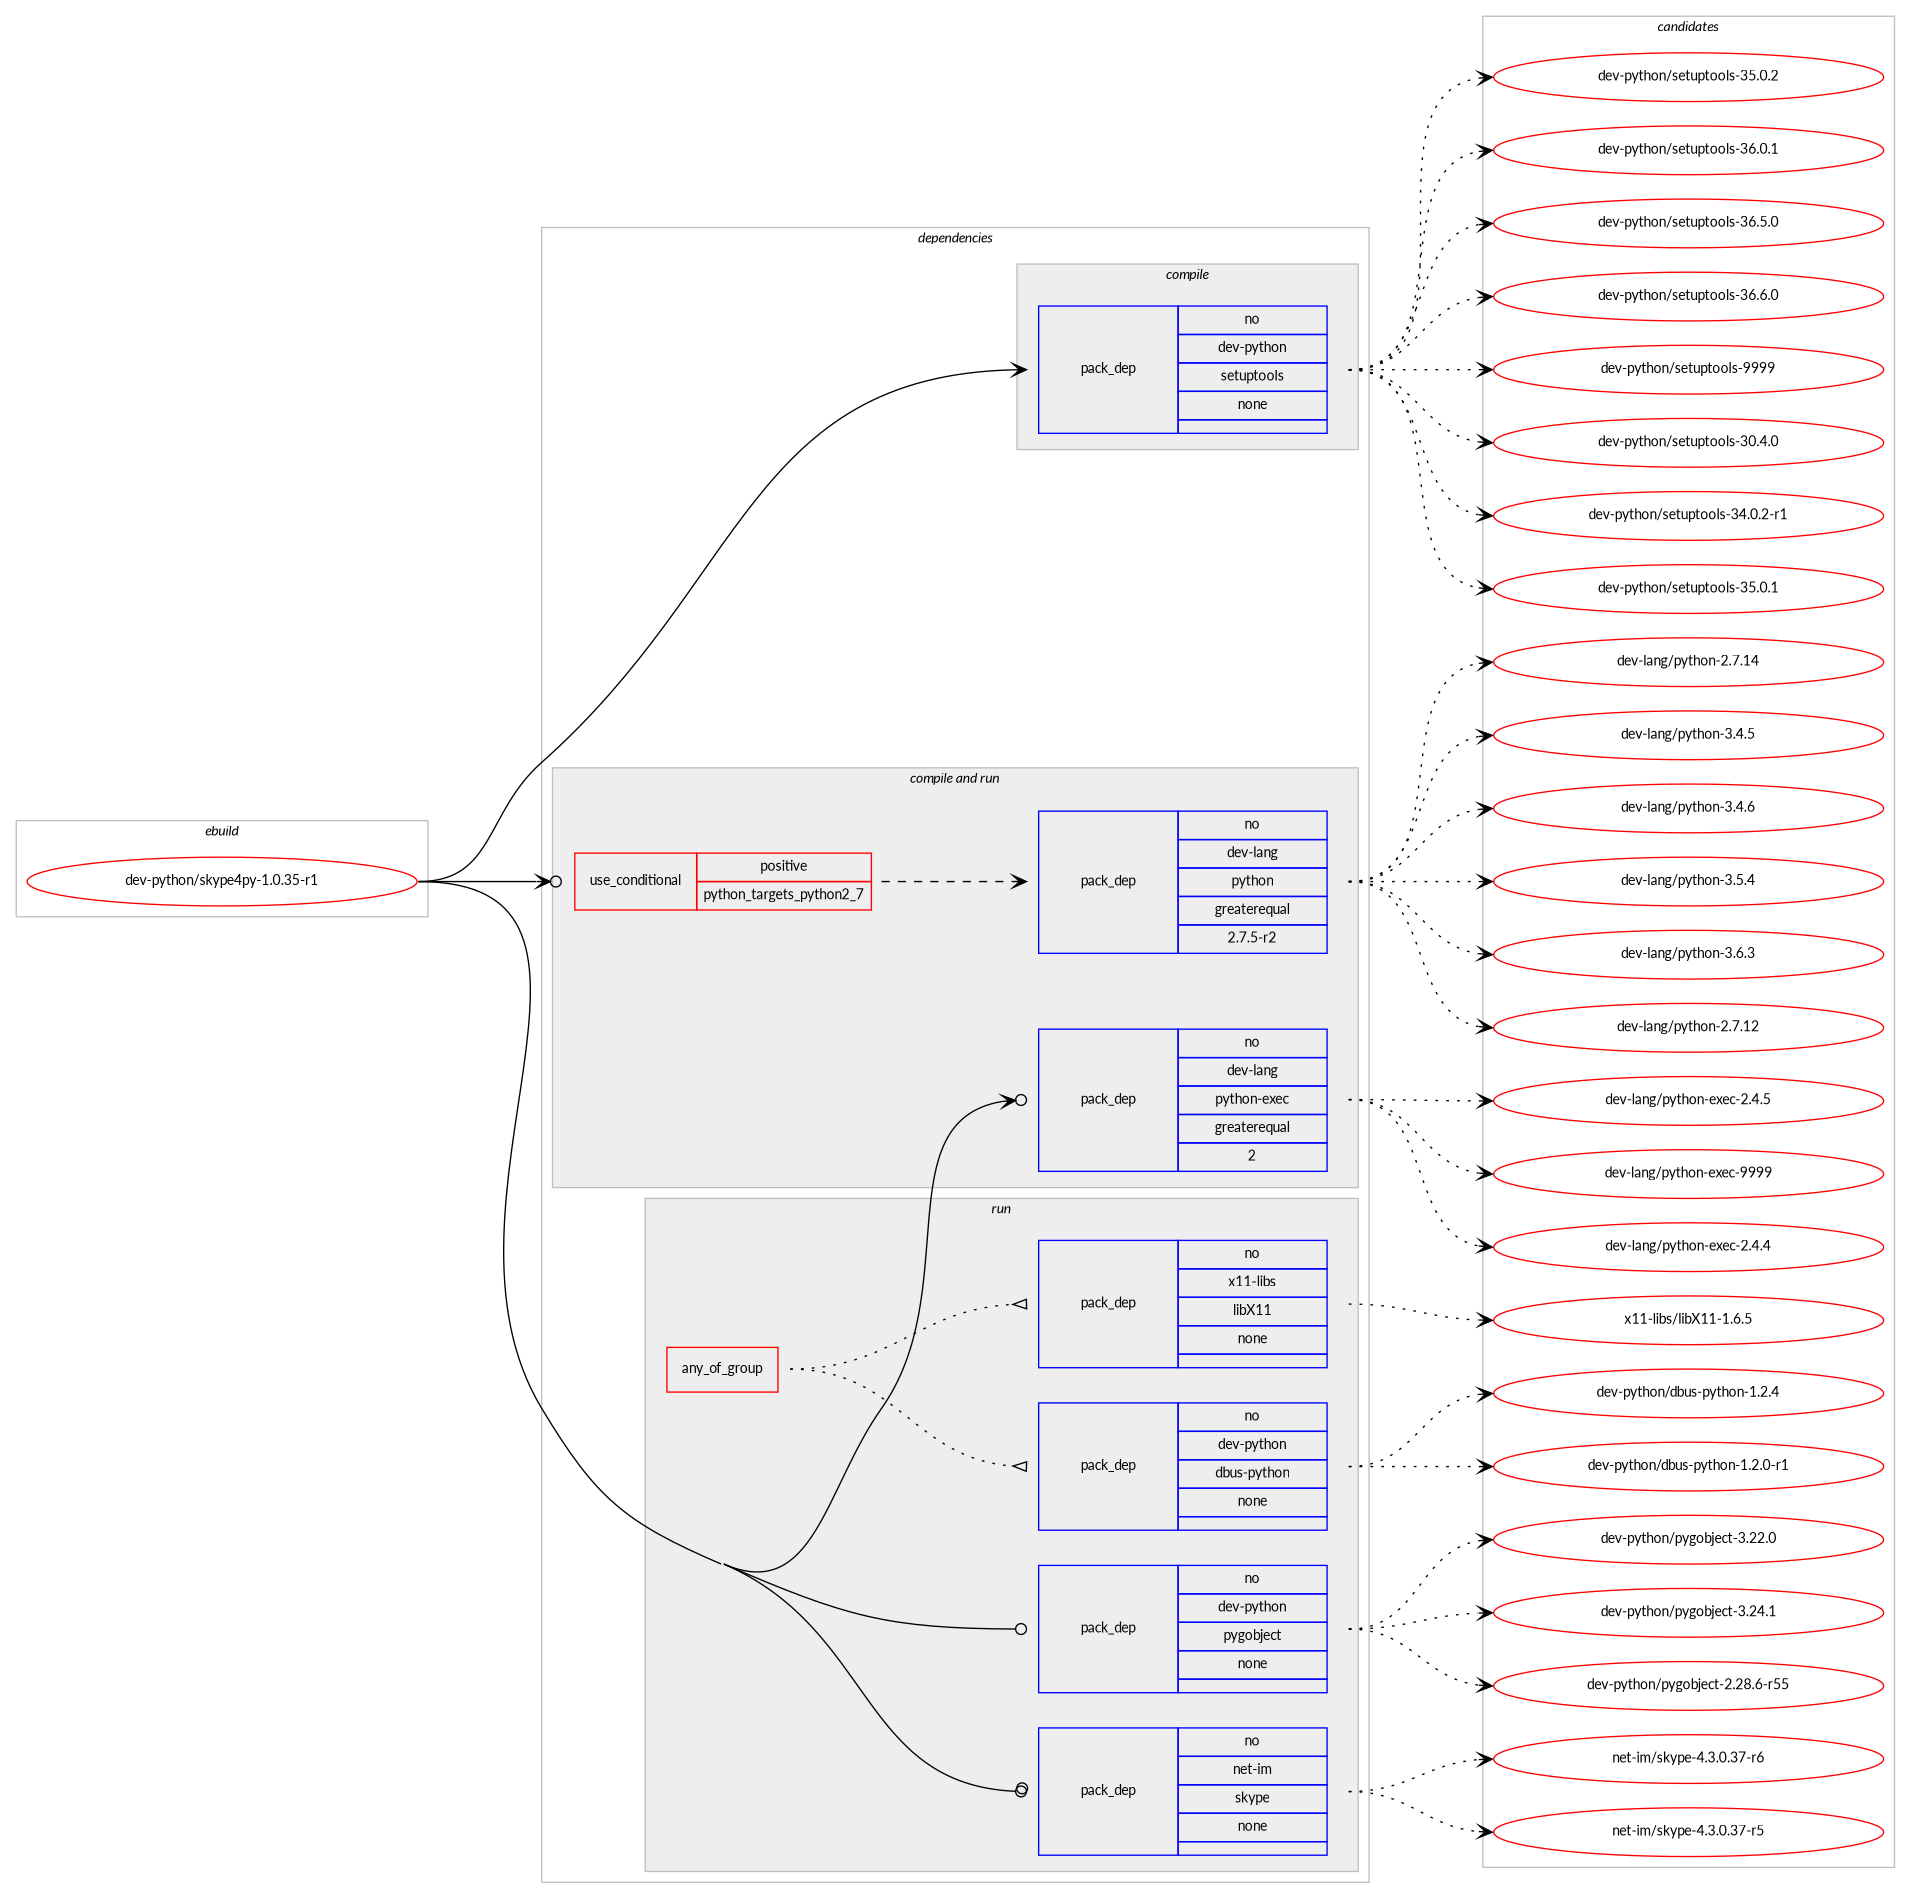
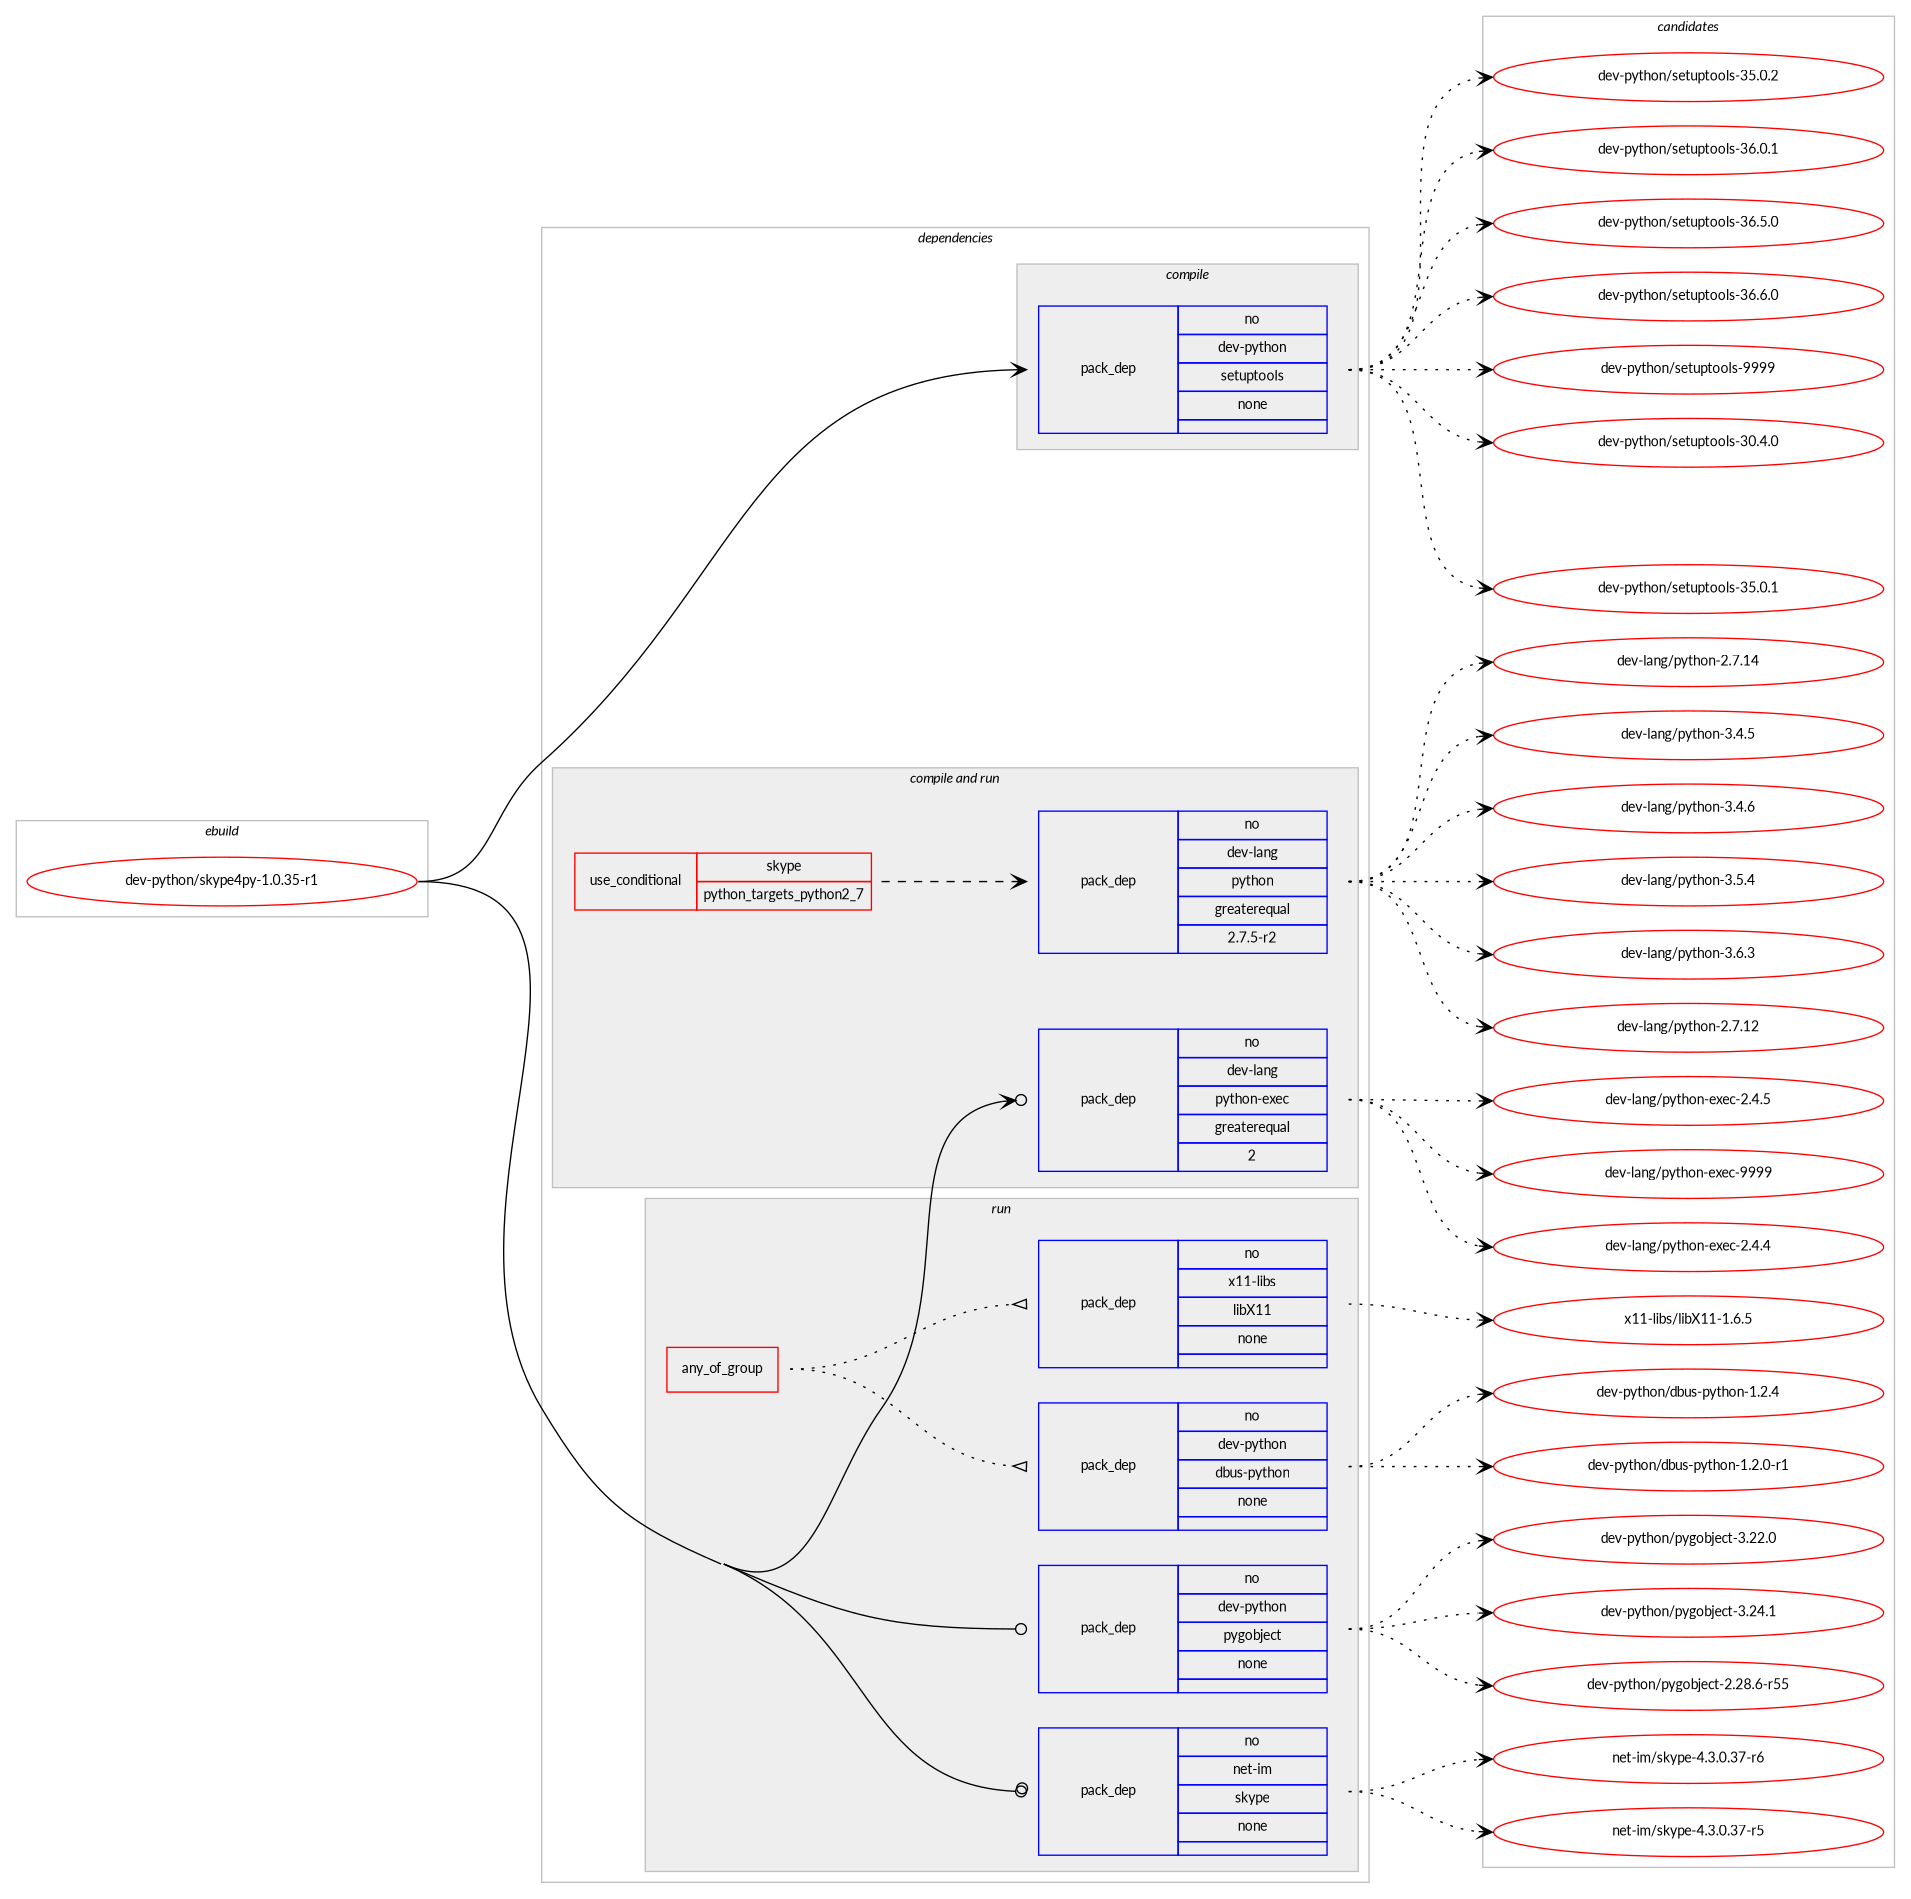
node "dev-python/setuptools-34.0.2-r1": removed
node "use_conditional": text "positive" -> "skype"
edge "dev-python/skype4py-1.0.35-r1" -> "use_conditional": removed
